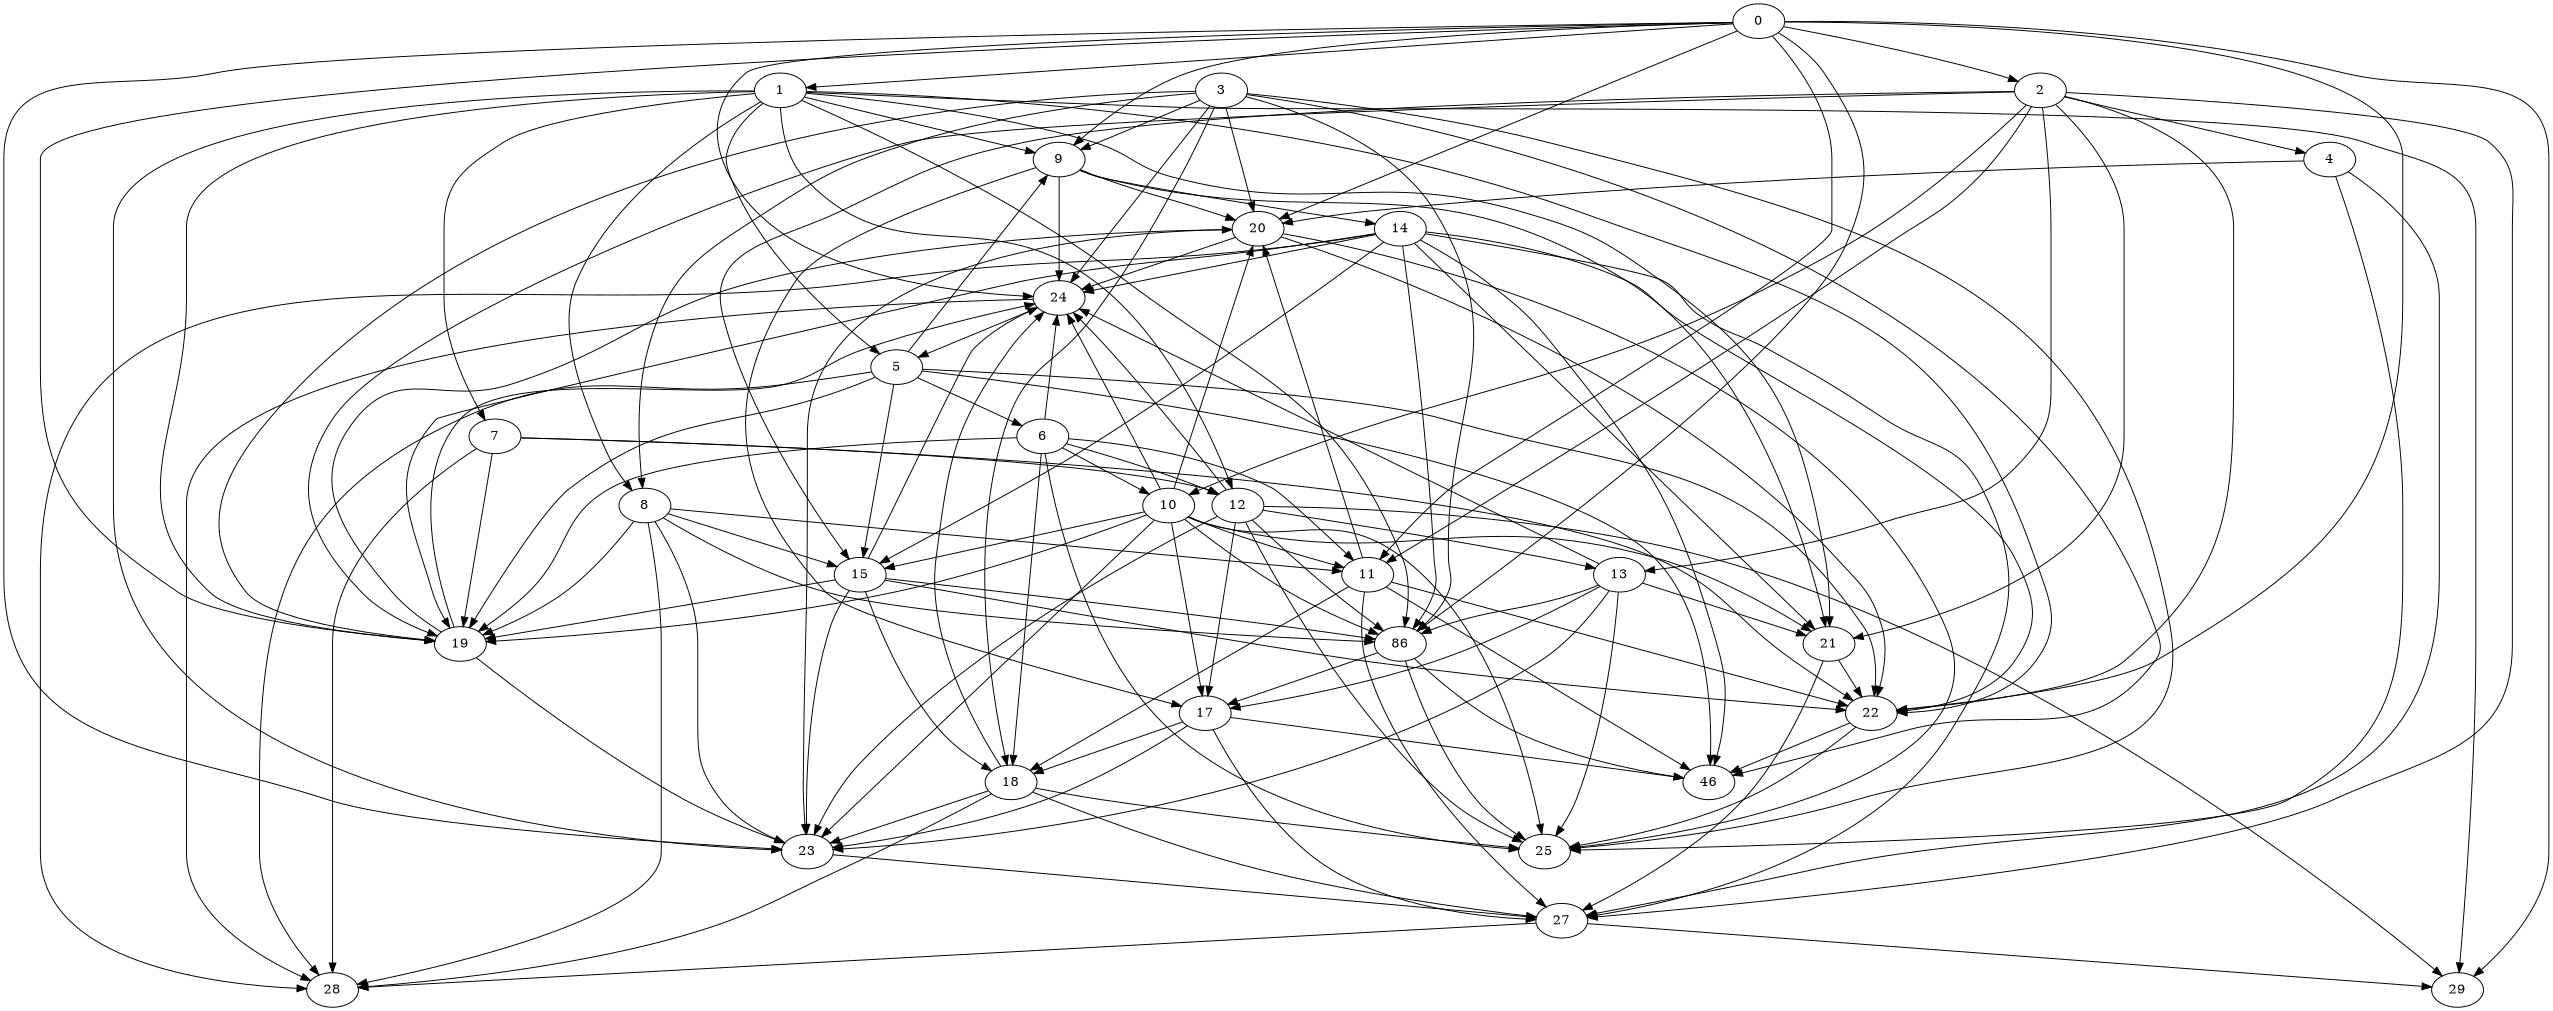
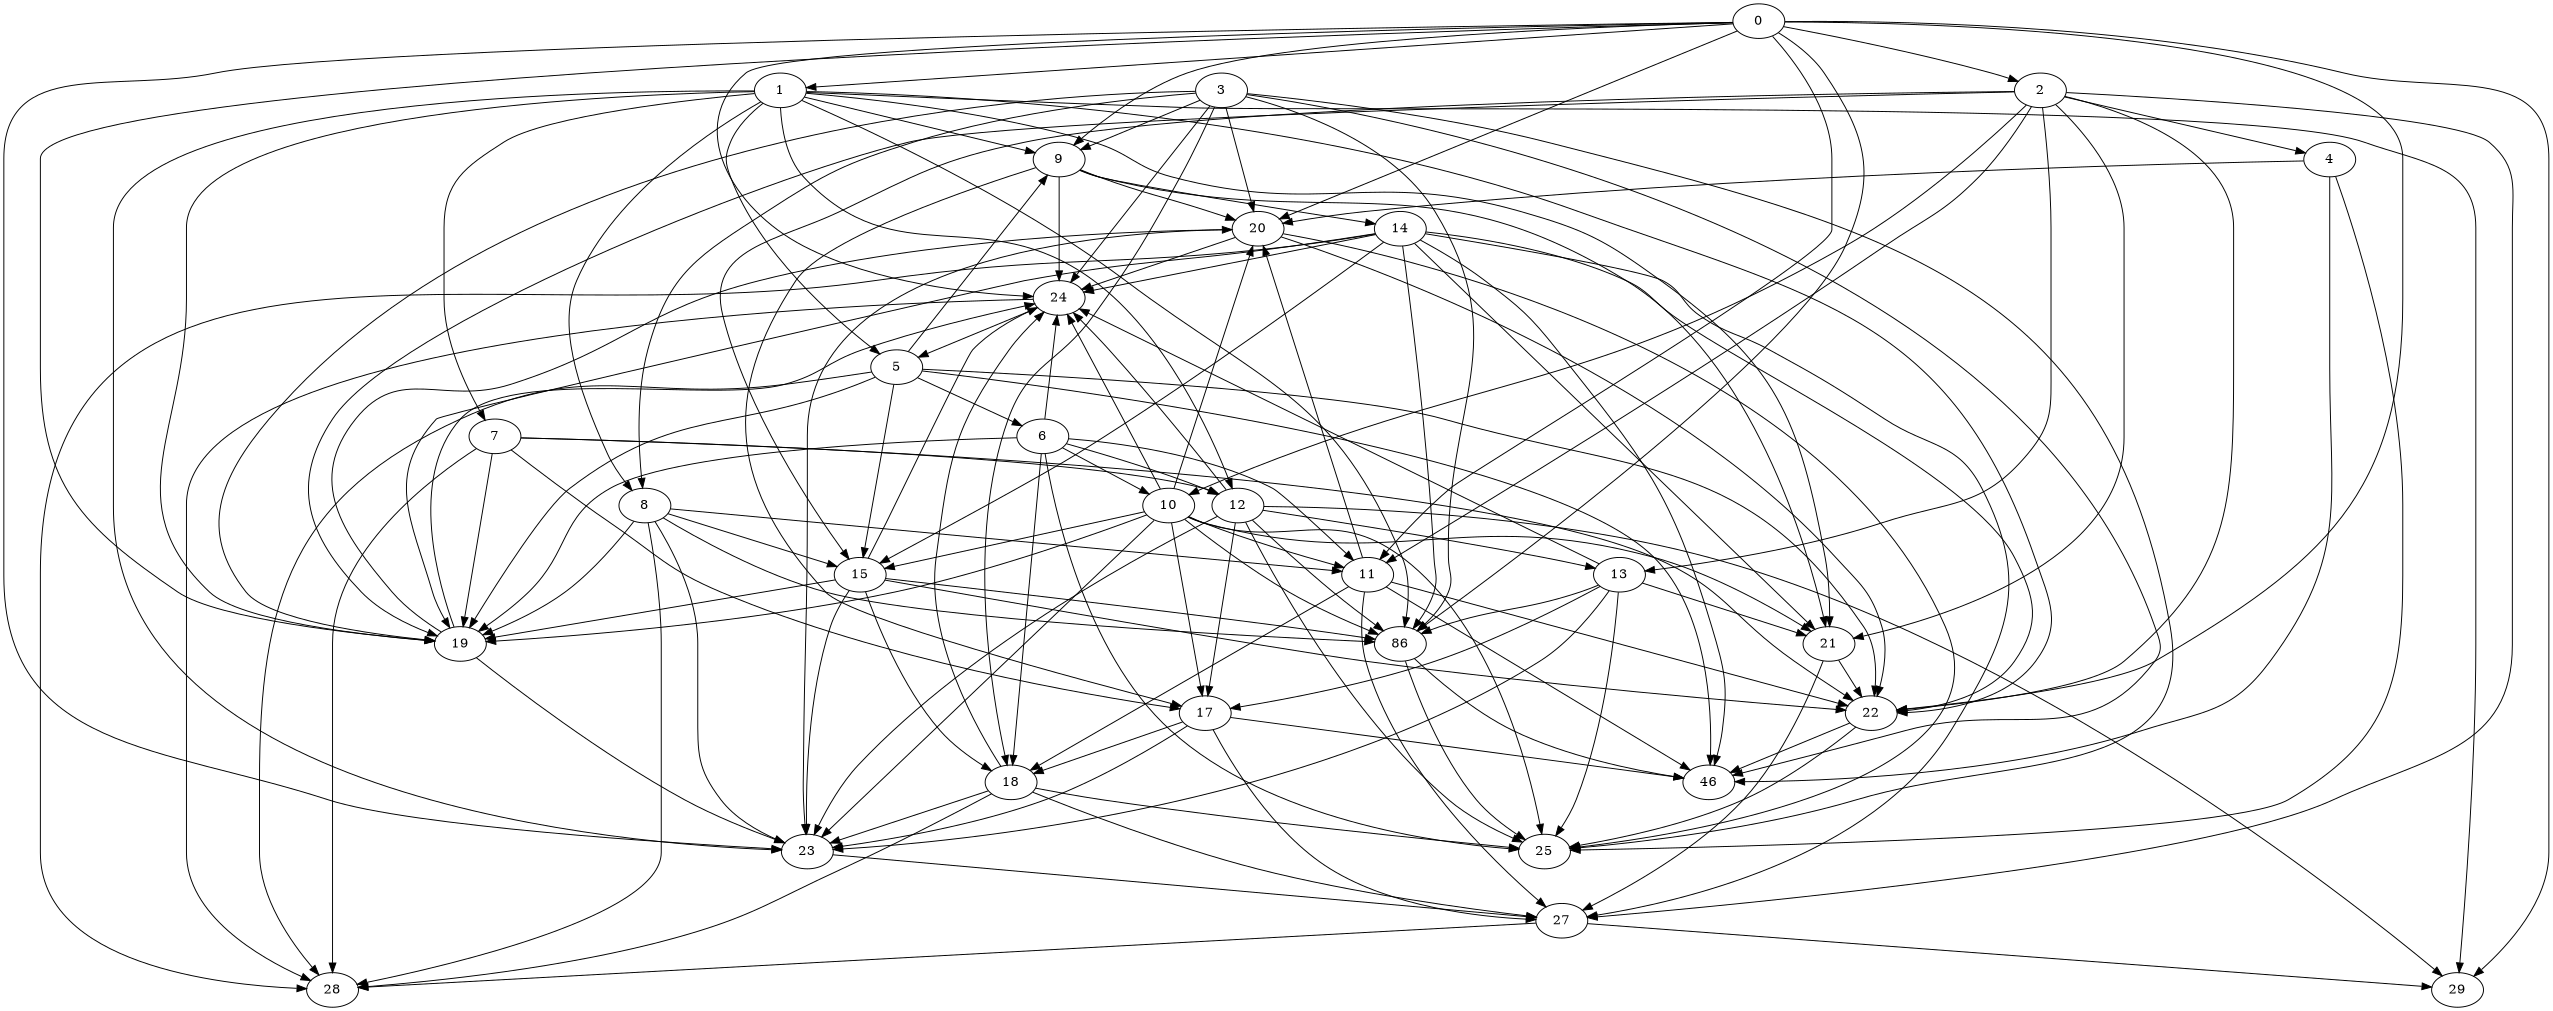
edge "86" -> "17": now "7" -> "17"
edge "4" -> "27": now "4" -> "46"
